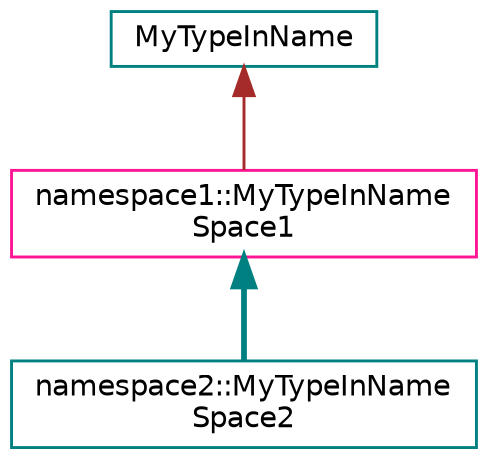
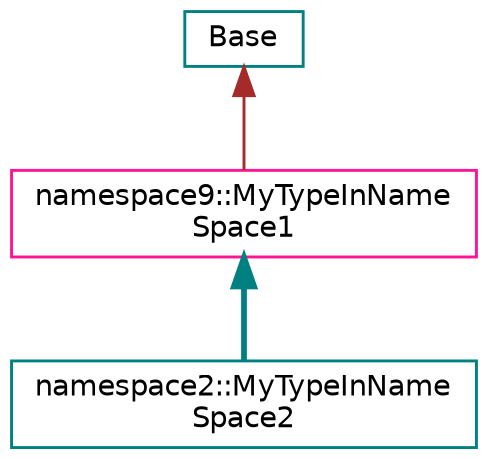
node "MyTypeInName": label "MyTypeInName" -> "Base"
node "namespace1::MyTypeInName Space1": label "namespace1::MyTypeInName Space1" -> "namespace9::MyTypeInName Space1"
